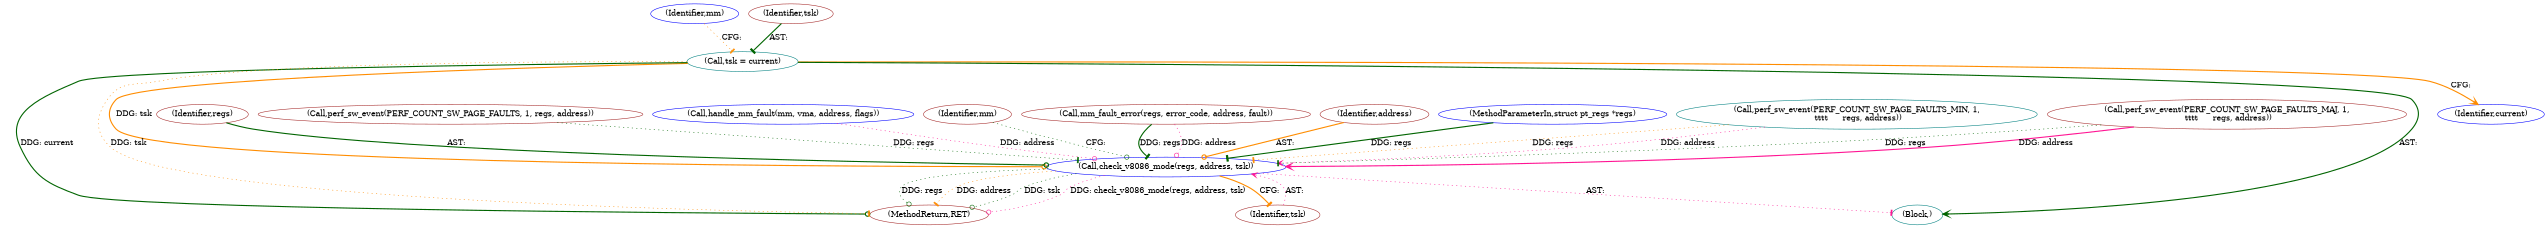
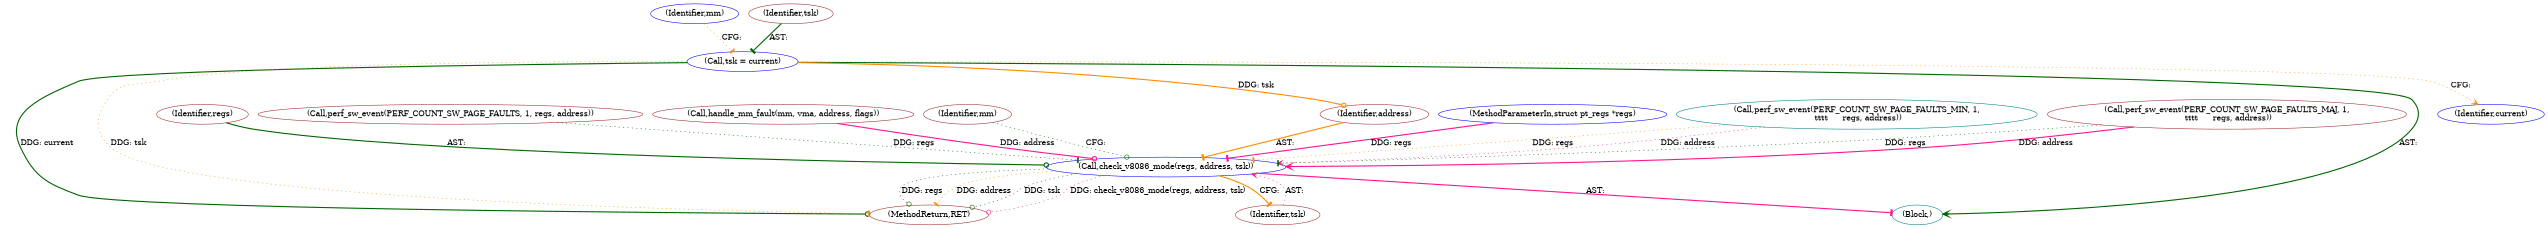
node "(Call,tsk = current)": color teal -> blue
edge "(Call,tsk = current)" -> "(Identifier,current)": style bold -> dotted
node "(Call,handle_mm_fault(mm, vma, address, flags))": color blue -> brown
node "(Call,mm_fault_error(regs, error_code, address, fault))": removed
edge "(Identifier,address)" -> "(Call,check_v8086_mode(regs, address, tsk))": arrowhead odot -> tee
edge "(MethodParameterIn,struct pt_regs *regs)" -> "(Call,check_v8086_mode(regs, address, tsk))": color darkgreen -> deeppink
edge "(Call,handle_mm_fault(mm, vma, address, flags))" -> "(Call,check_v8086_mode(regs, address, tsk))": style dotted -> bold
edge "(Call,tsk = current)" -> "(Call,check_v8086_mode(regs, address, tsk))": now "(Call,tsk = current)" -> "(Identifier,address)"
edge "(Call,check_v8086_mode(regs, address, tsk))" -> "(Block,)": style dotted -> bold
